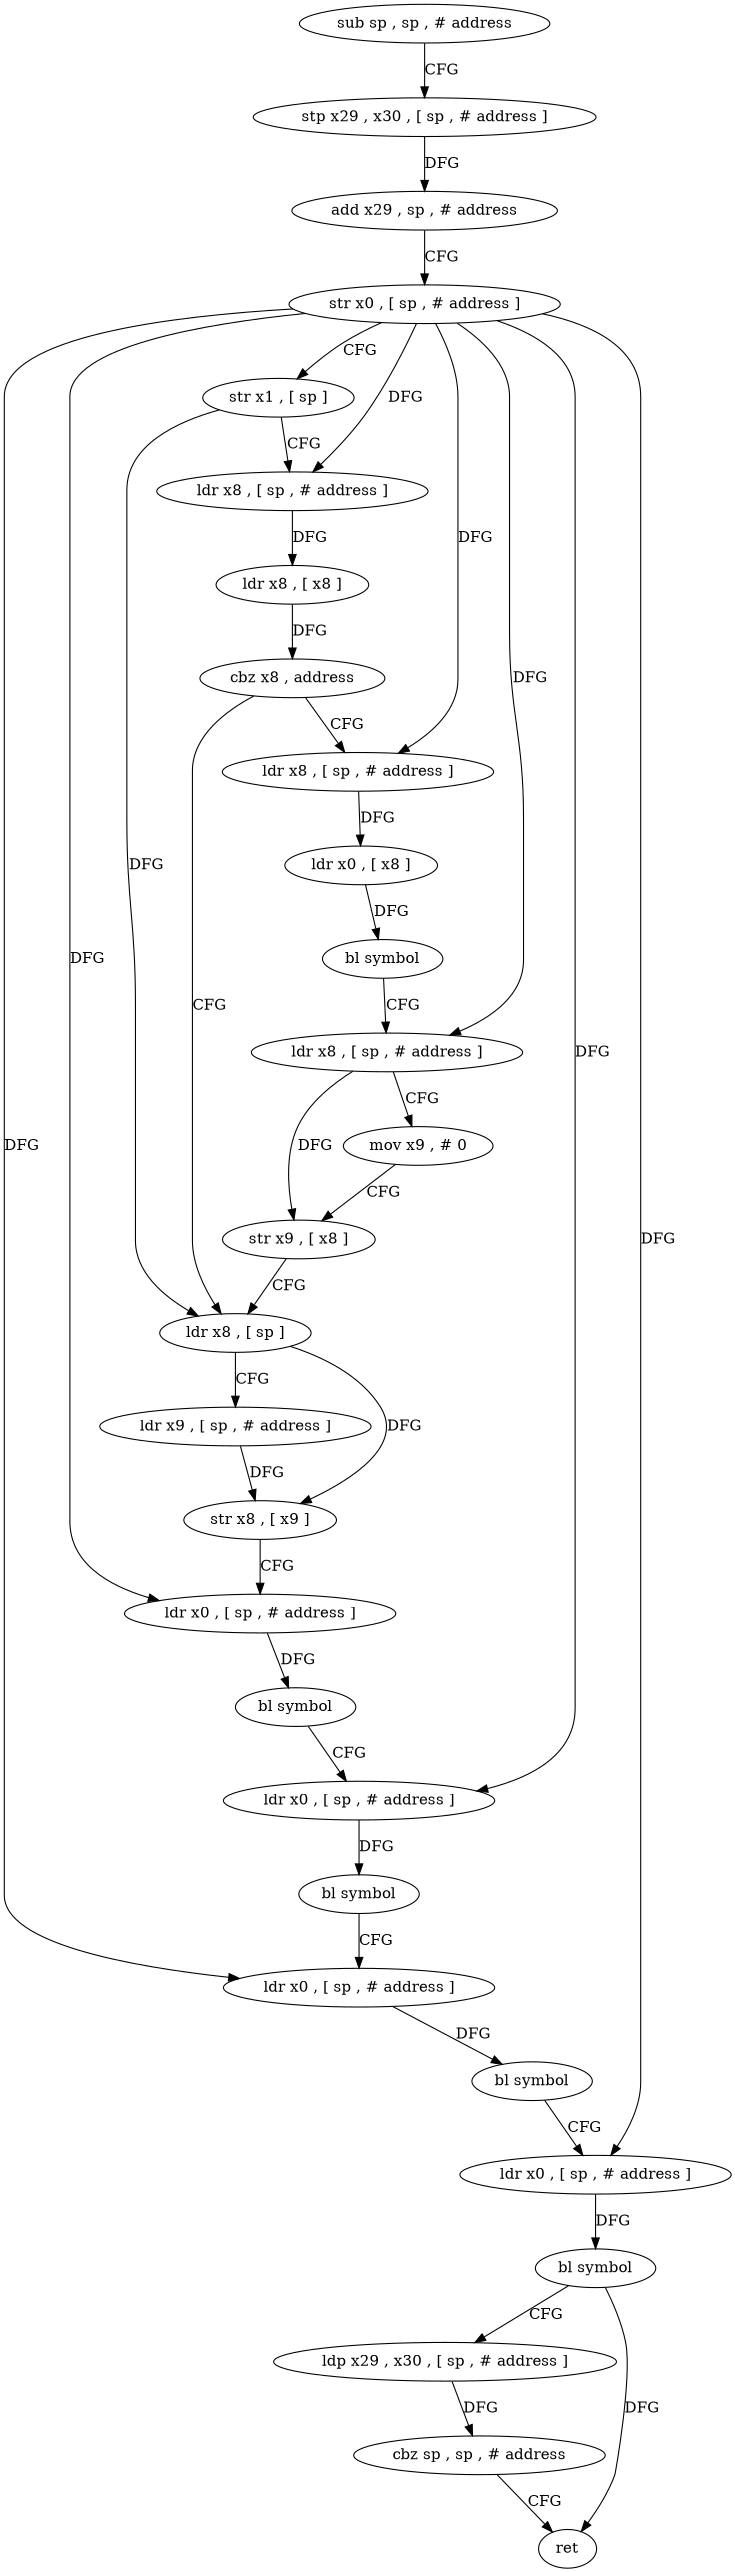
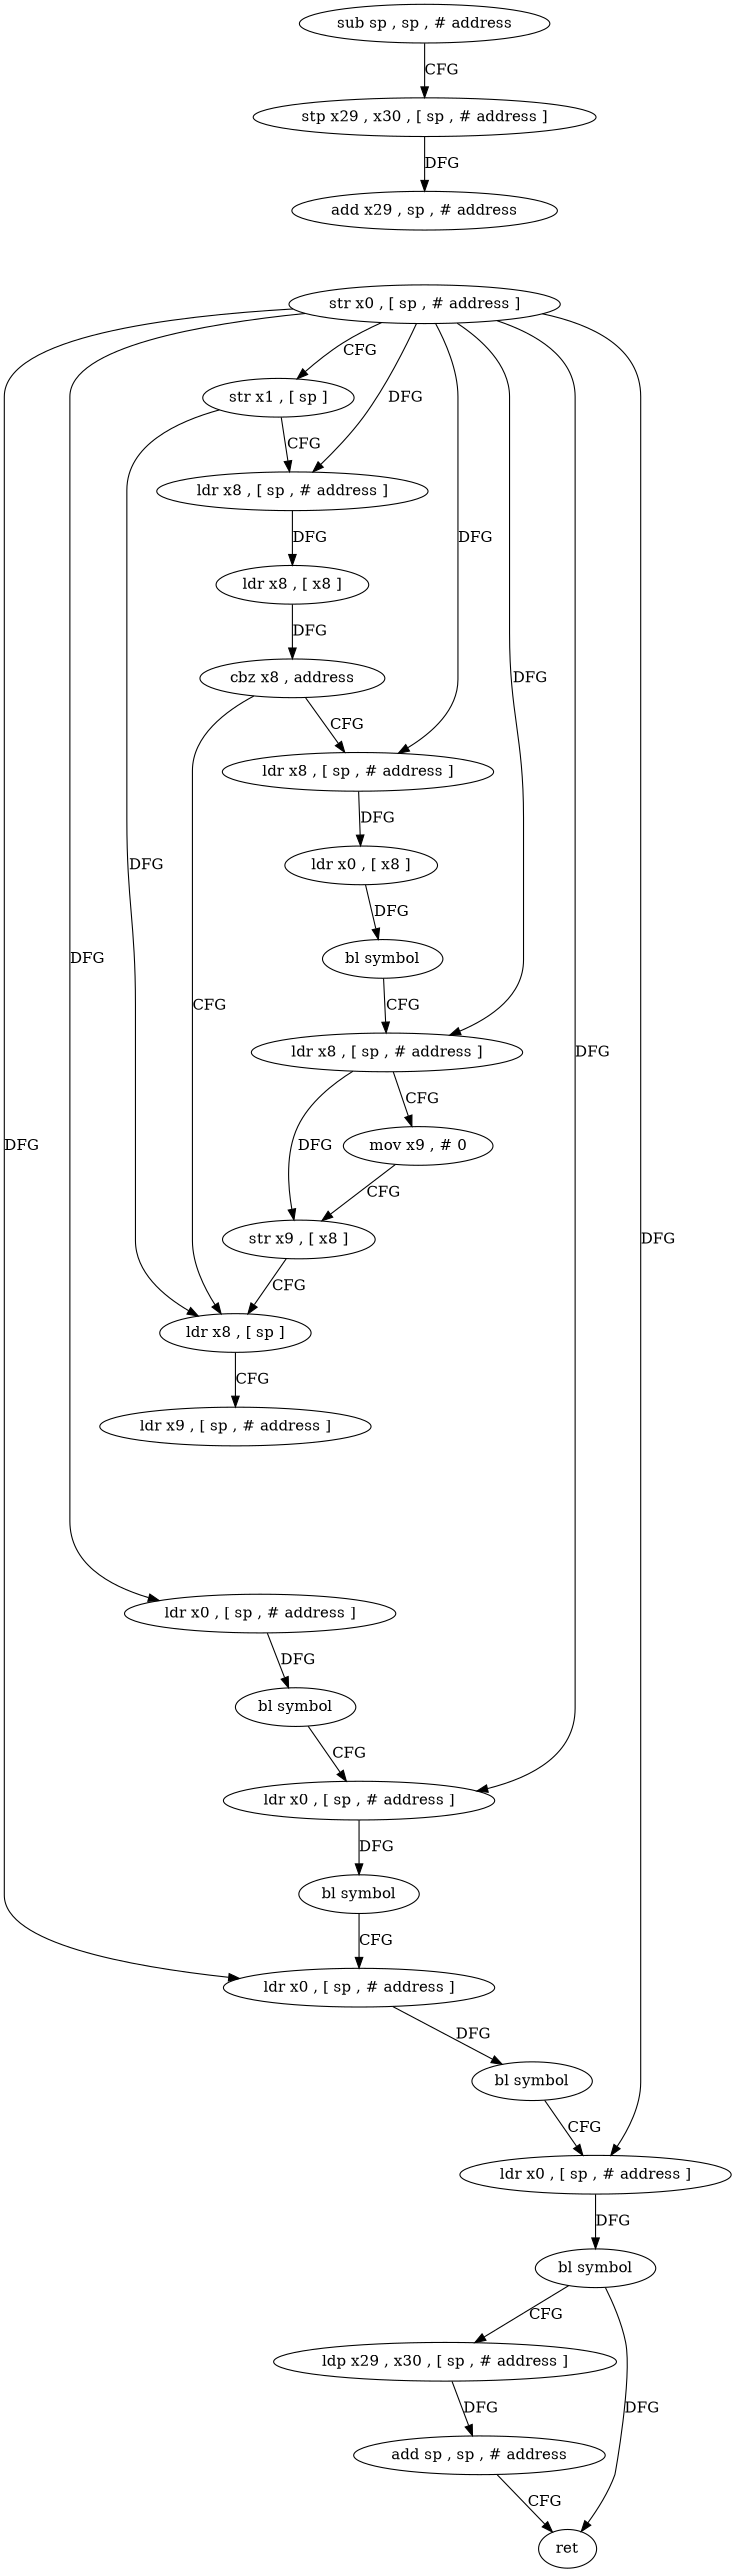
edge "add x29 , sp , # address" -> "str x0 , [ sp , # address ]": removed, label "CFG"
node "str x8 , [ x9 ]": removed
node "cbz sp , sp , # address": label "cbz sp , sp , # address" -> "add sp , sp , # address"
